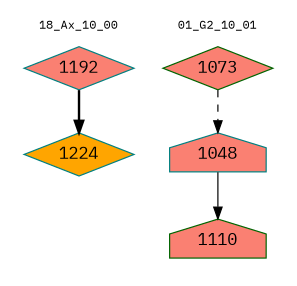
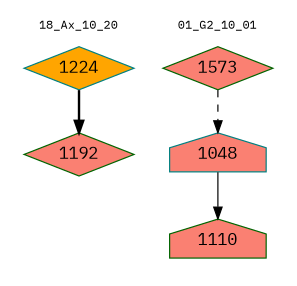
cluster "18_Ax_10_00": label "18_Ax_10_00" -> "18_Ax_10_20"
node "1192": color teal -> darkgreen
node "1073": label "1073" -> "1573"
edge "1192" -> "1224": reversed
